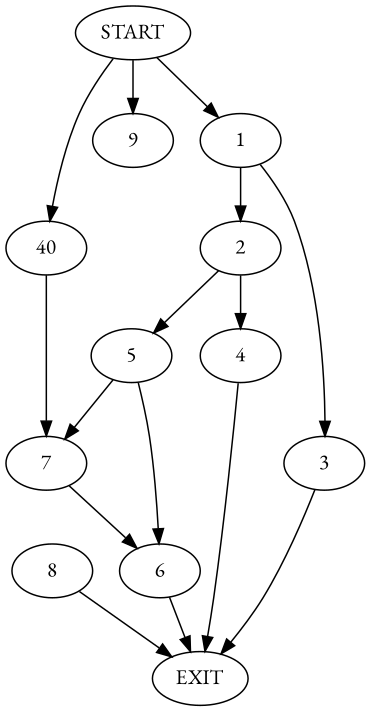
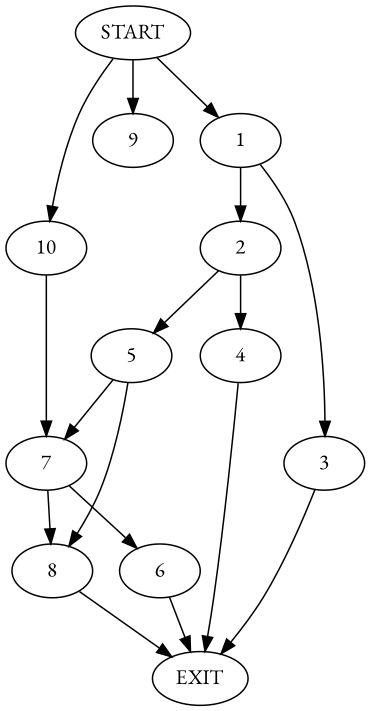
node "40": label "40" -> "10"
edge "5" -> "6": now "5" -> "8"
edge "7" -> "8": added
